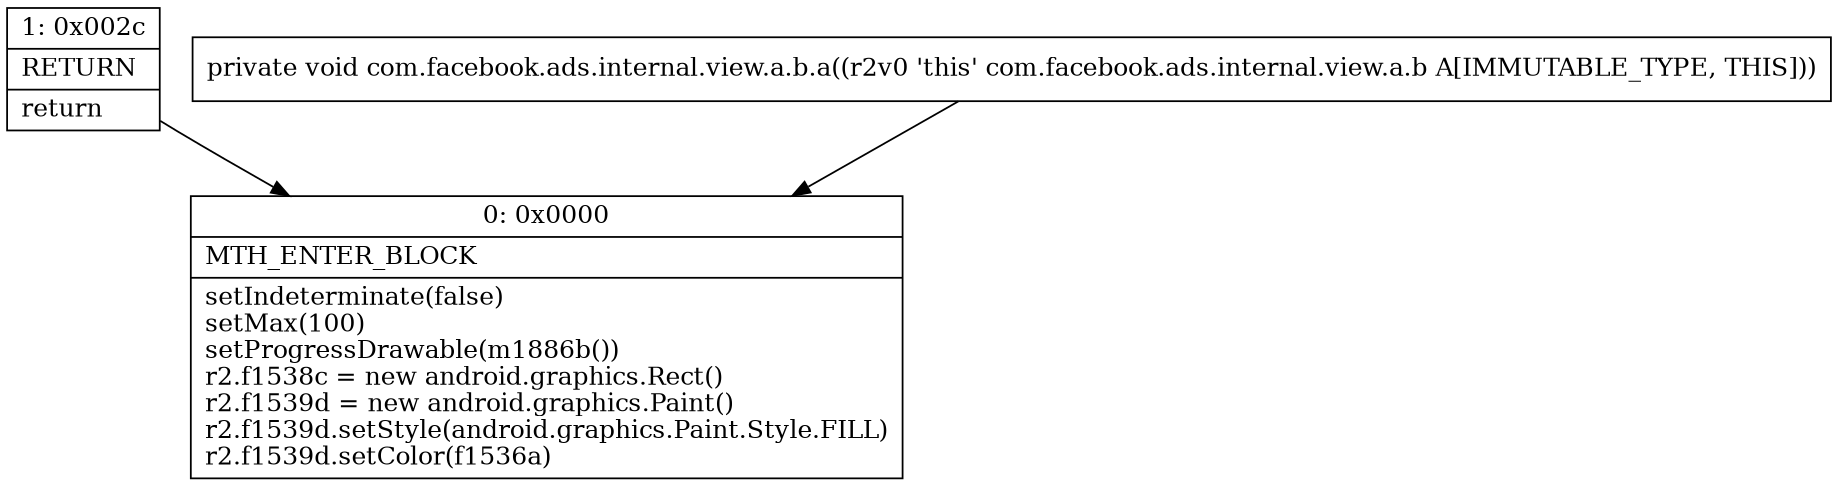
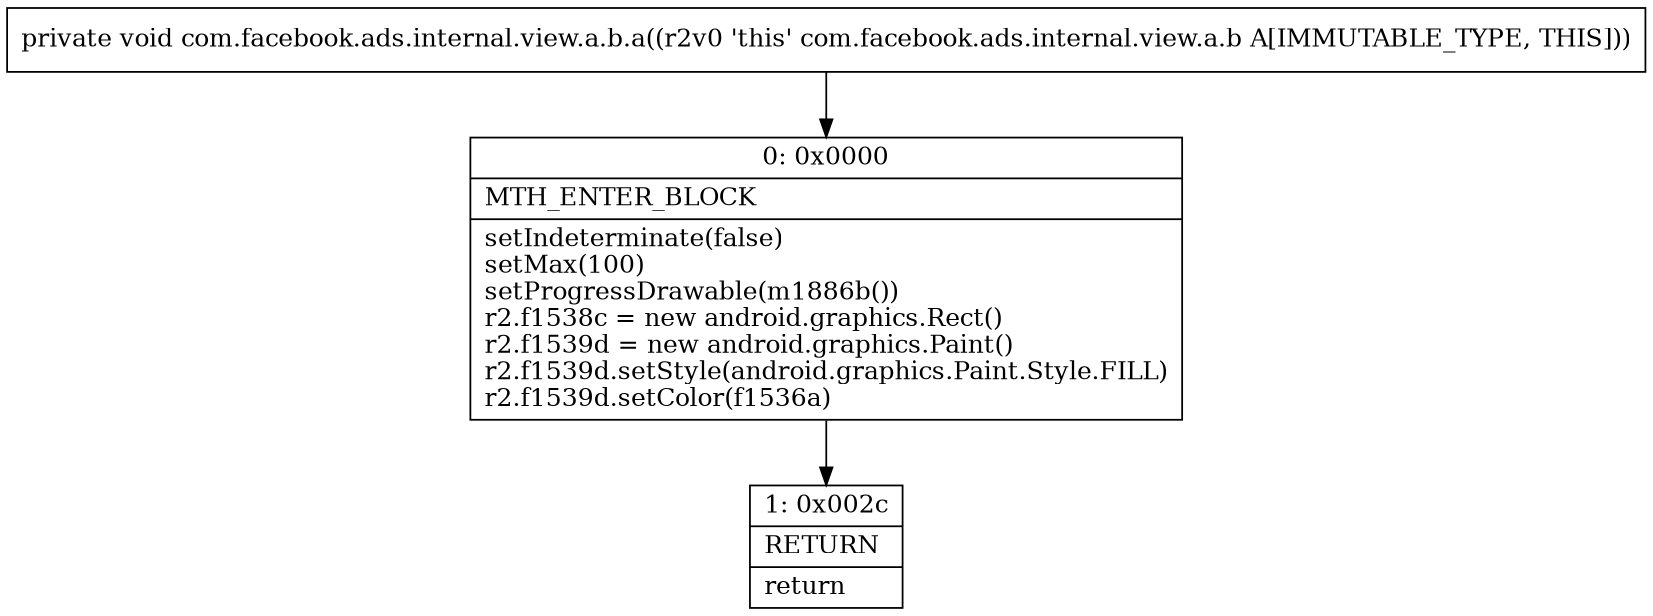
edge "1: 0x002c" -> "0: 0x0000": reversed
